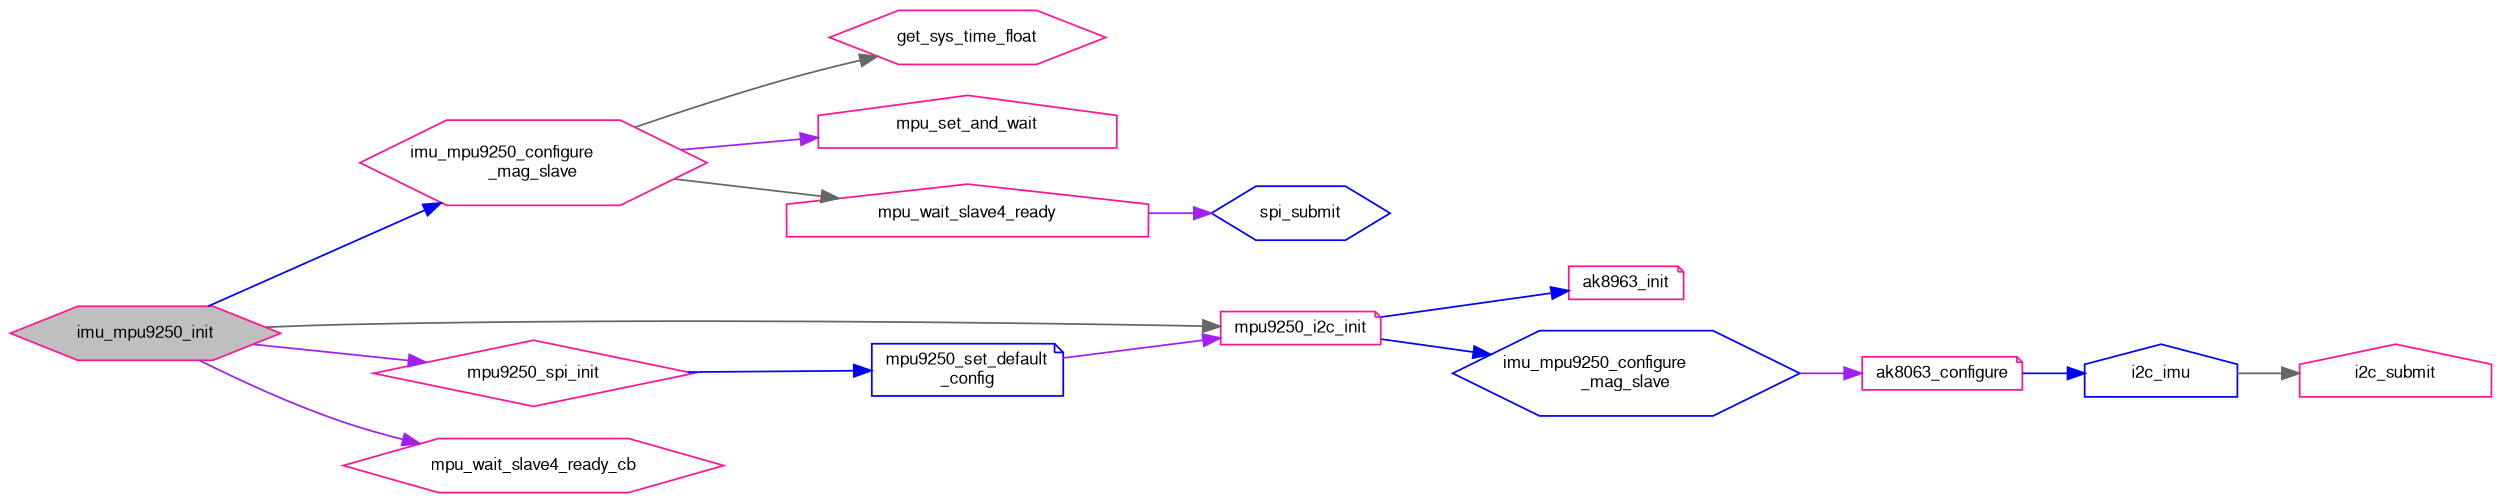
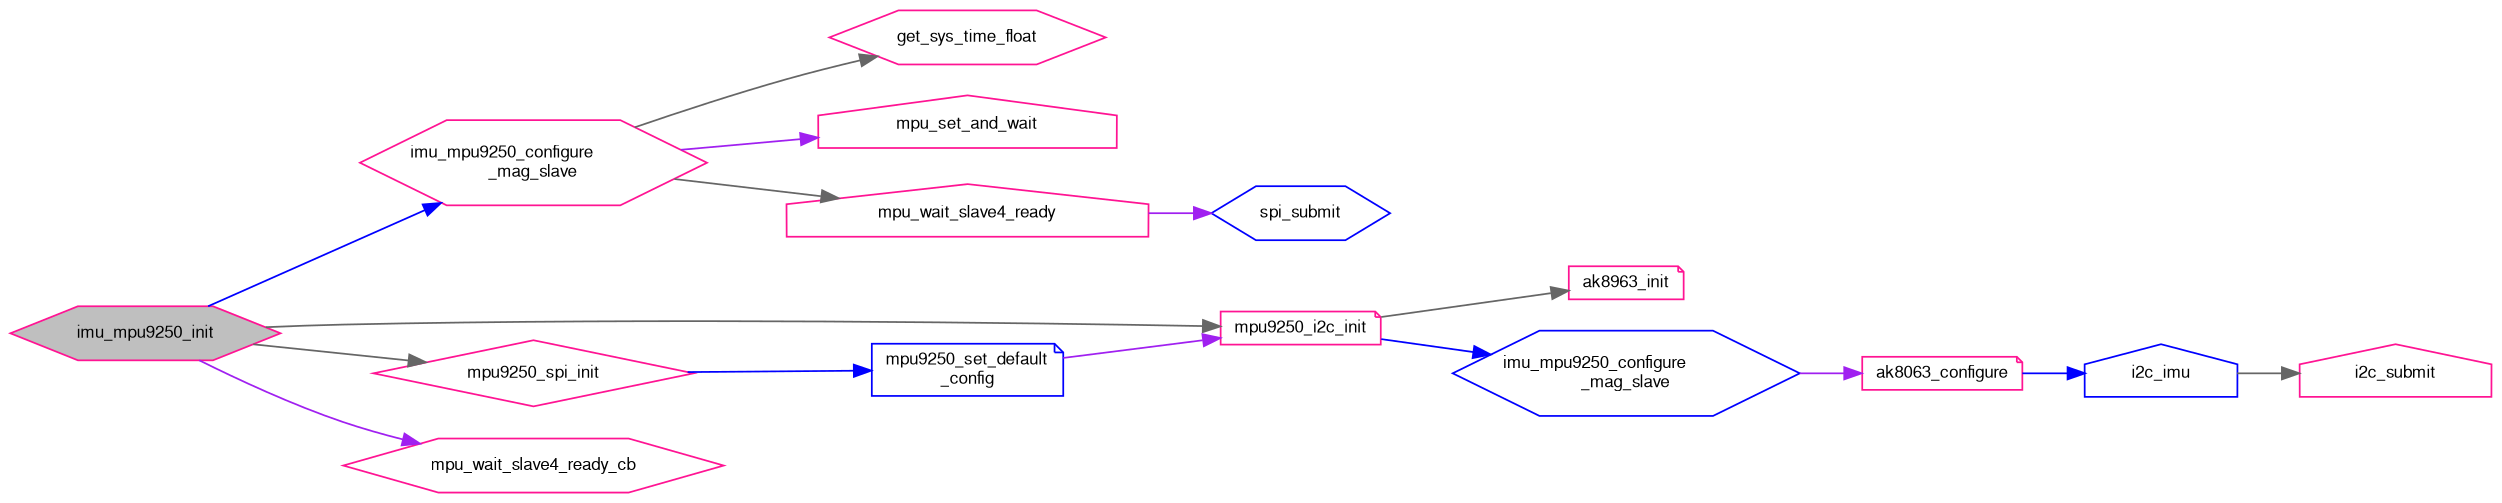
edge "mpu9250_i2c_init" -> "ak8963_init": color blue -> gray40
edge "imu_mpu9250_init" -> "mpu9250_spi_init": color purple -> gray40
